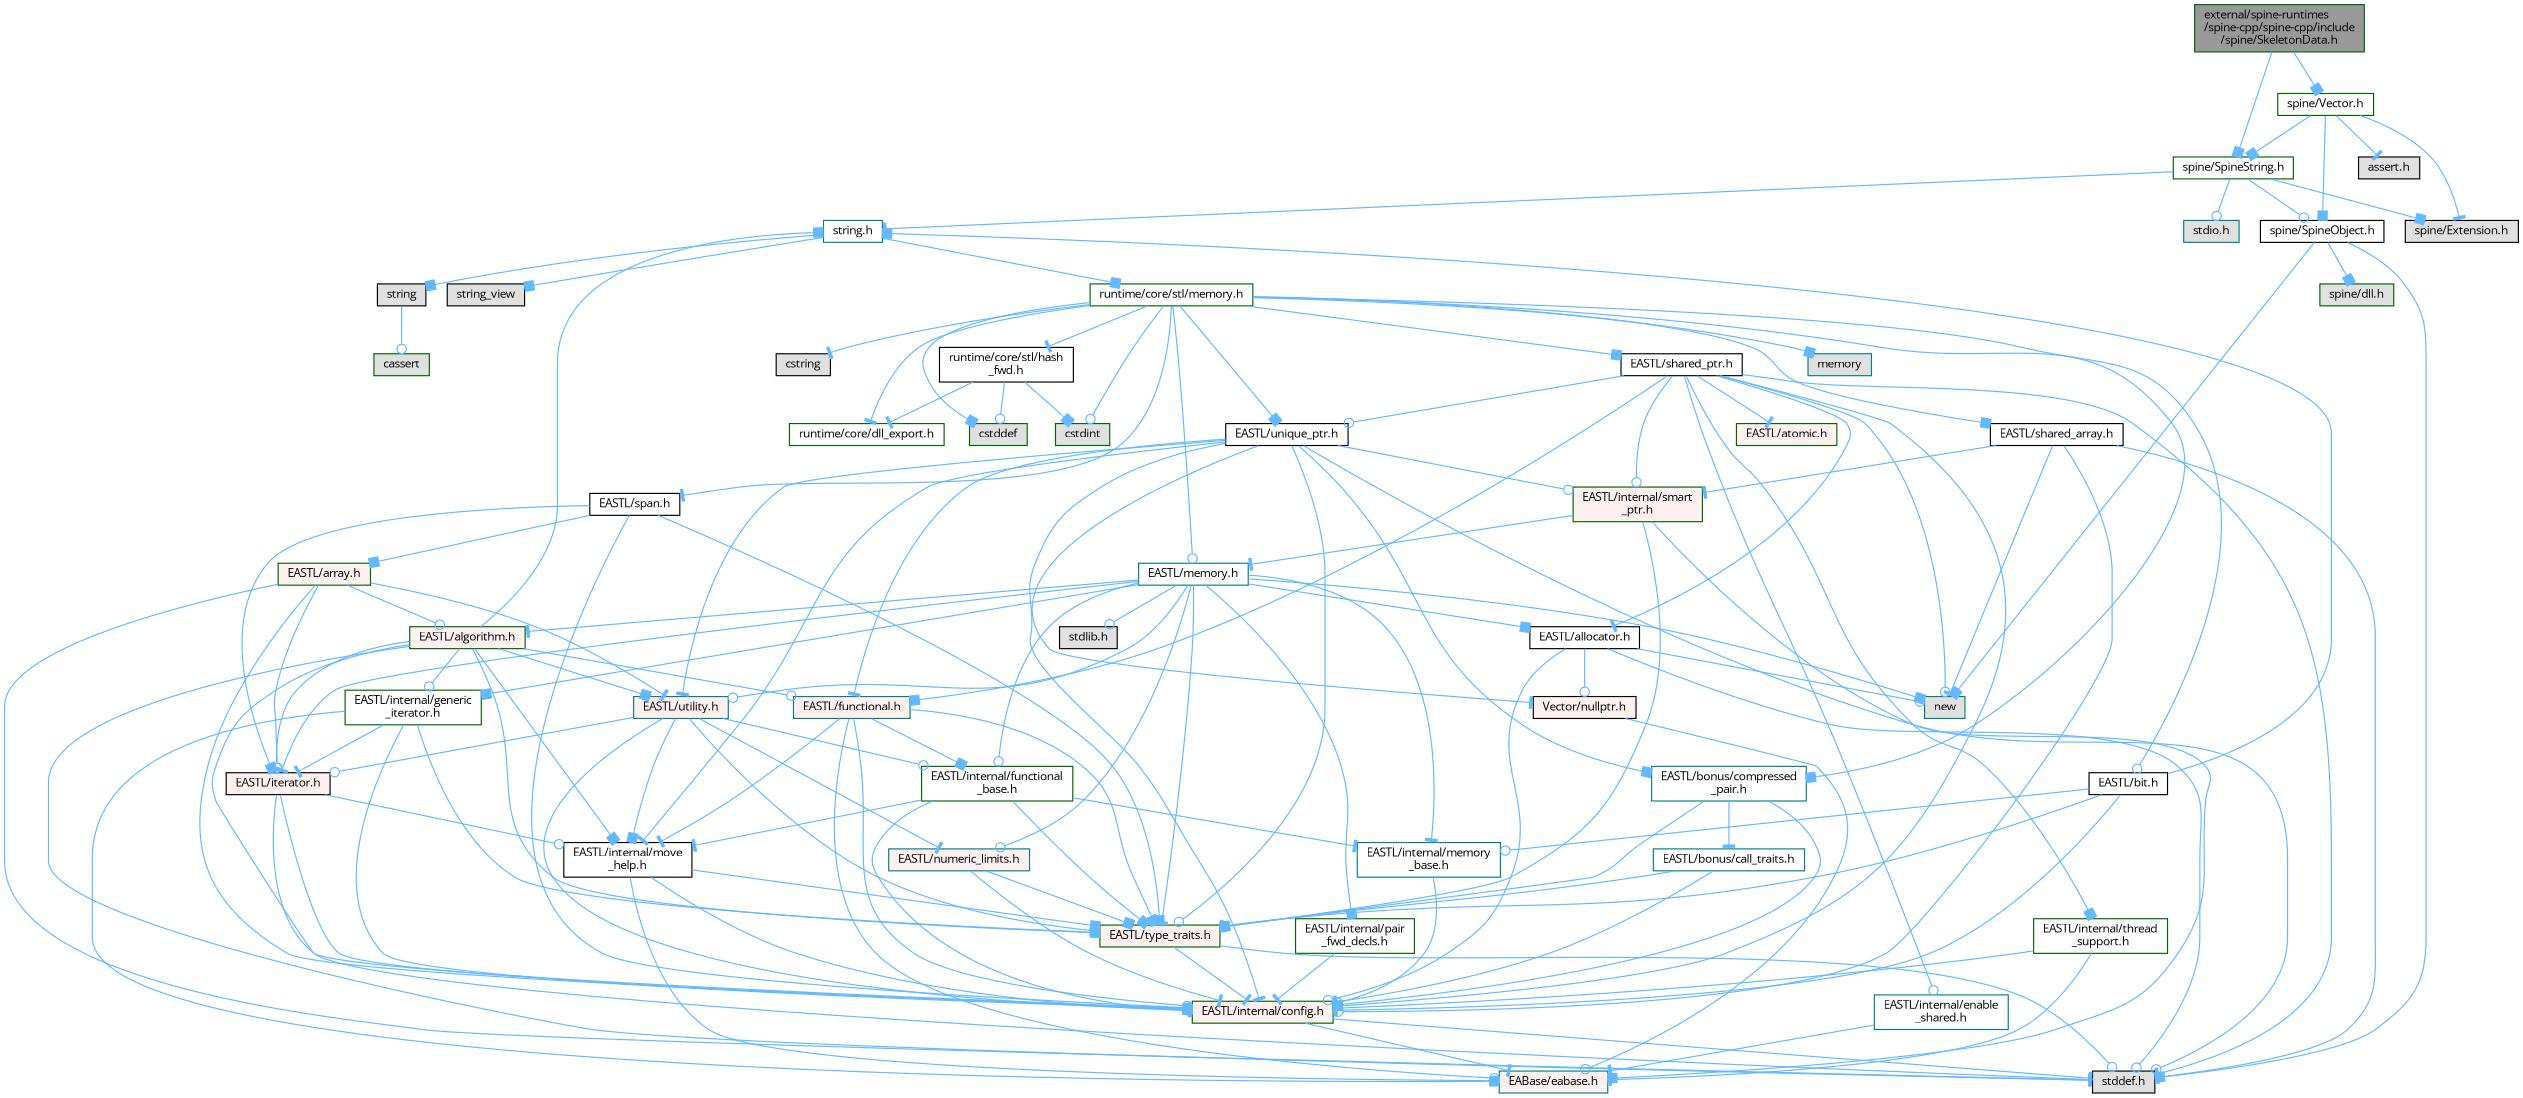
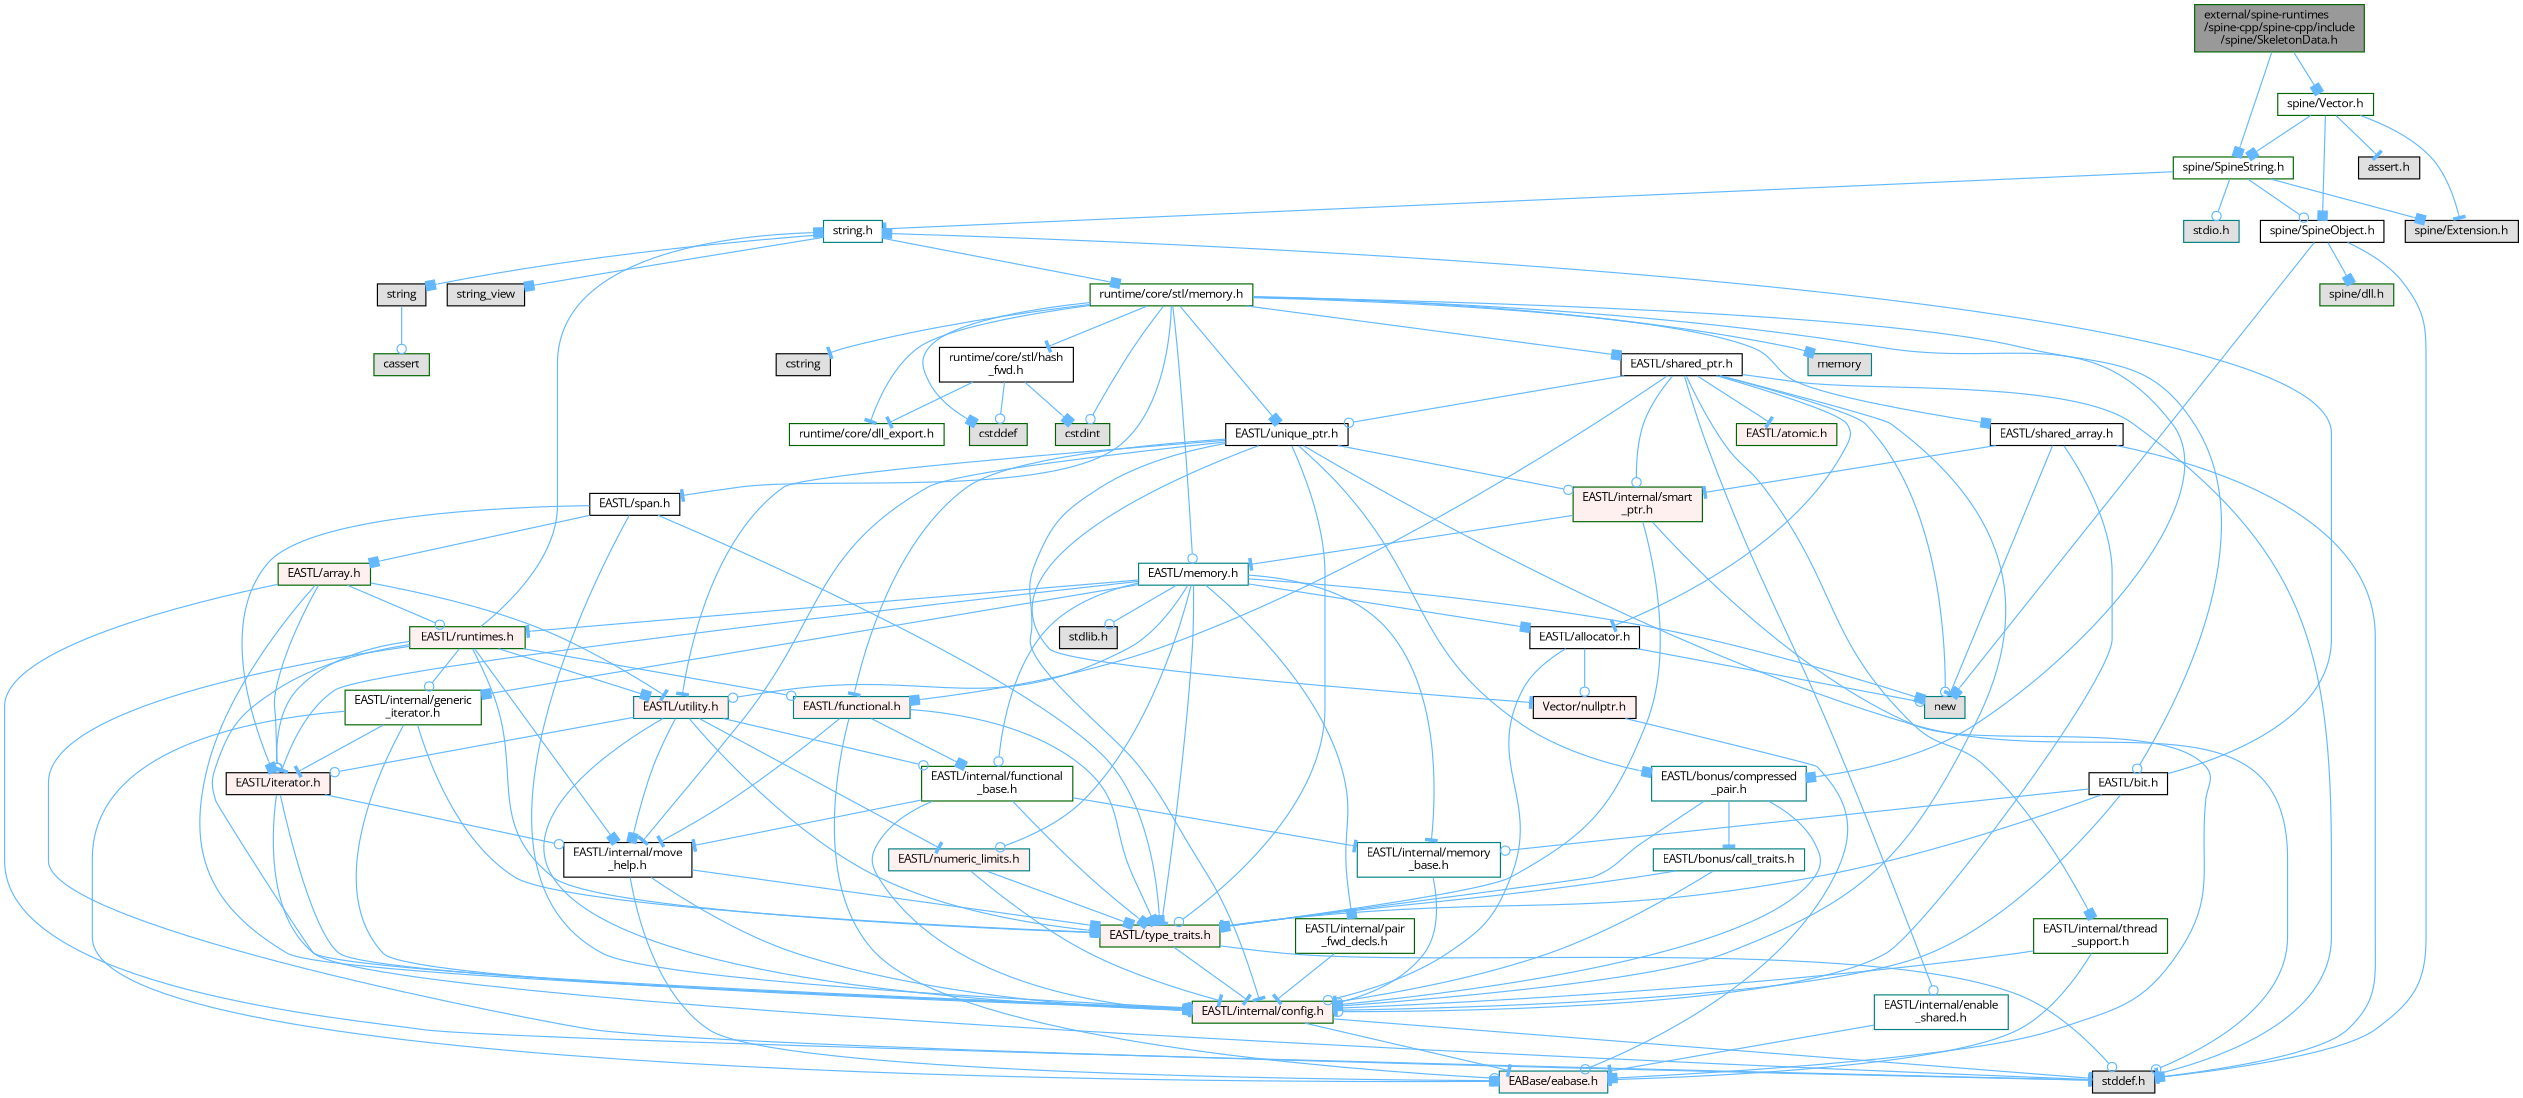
node "EASTL/algorithm.h": label "EASTL/algorithm.h" -> "EASTL/runtimes.h"
edge "EASTL/allocator.h" -> "stddef.h": removed
edge "EASTL/functional.h" -> "EASTL/internal/config.h": removed
